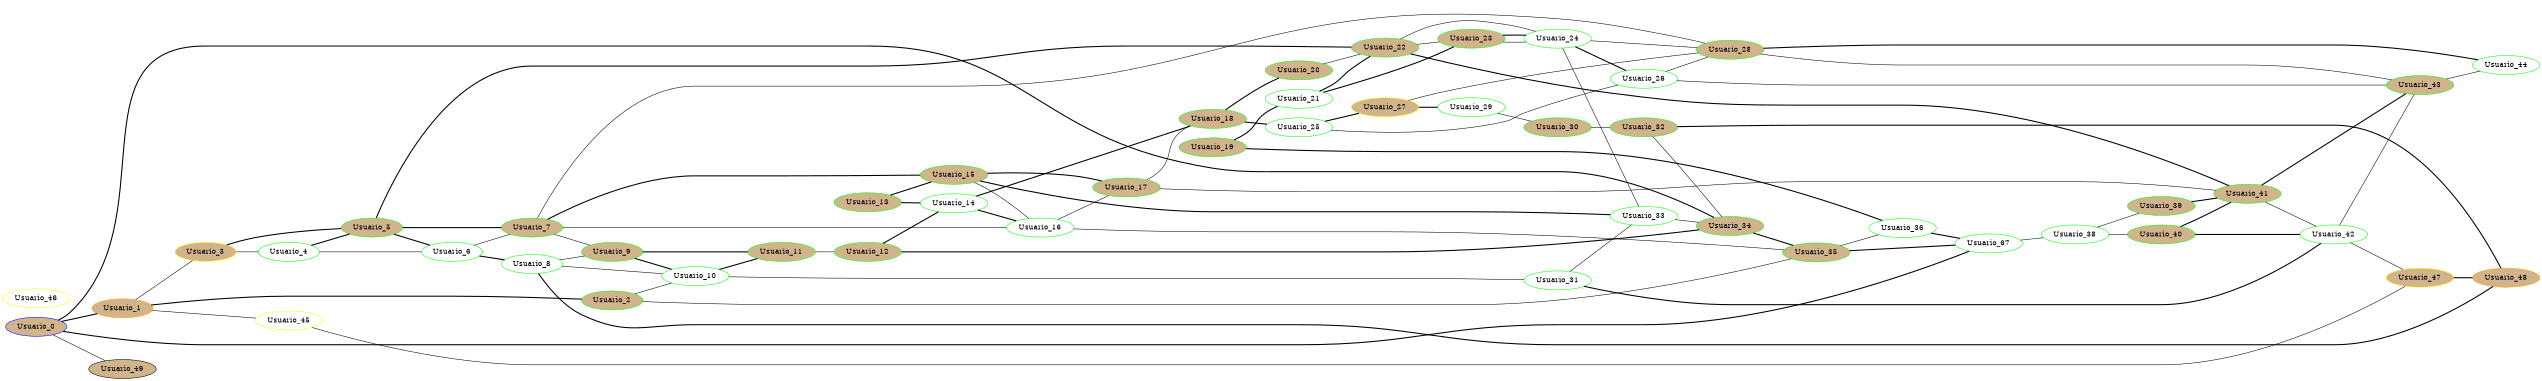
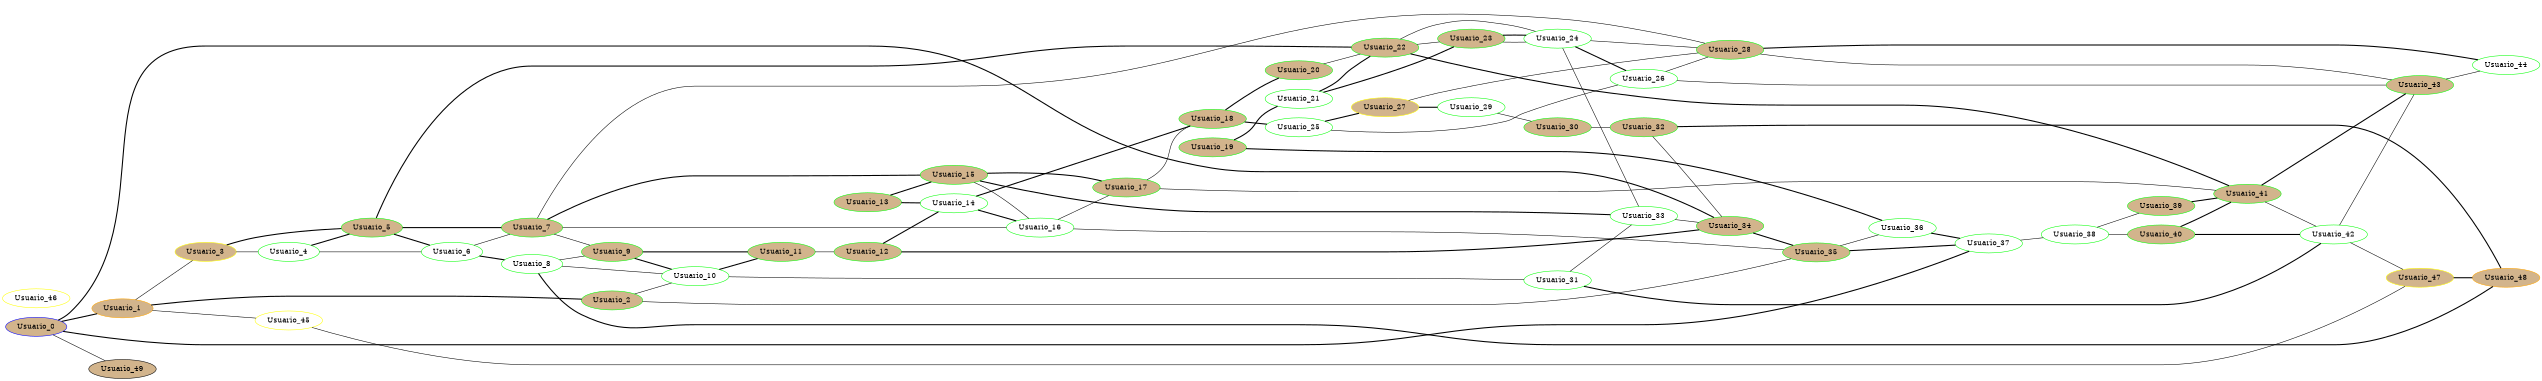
node "Usuario_67": label "Usuario_67" -> "Usuario_37"
